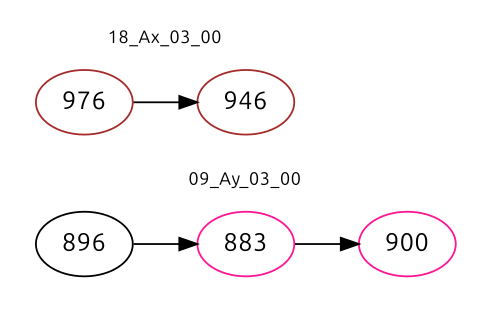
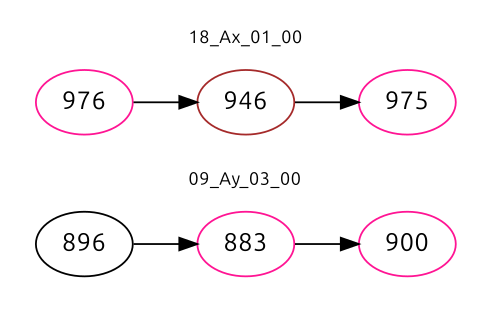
cluster "18_Ax_03_00": label "18_Ax_03_00" -> "18_Ax_01_00"
node "976": color brown -> deeppink
node "975": added
